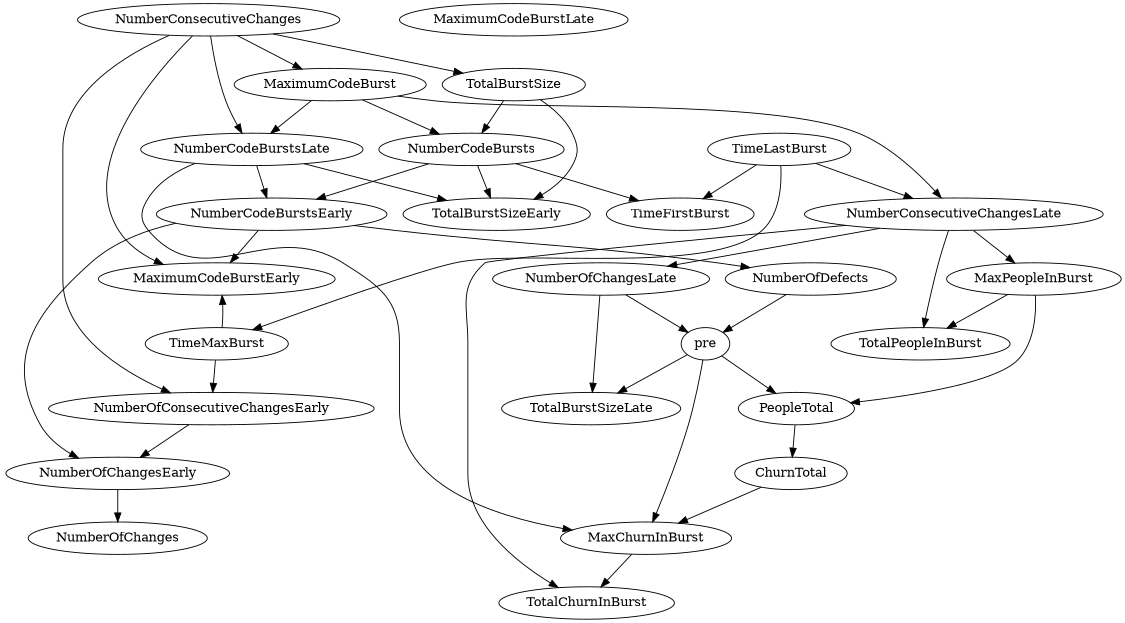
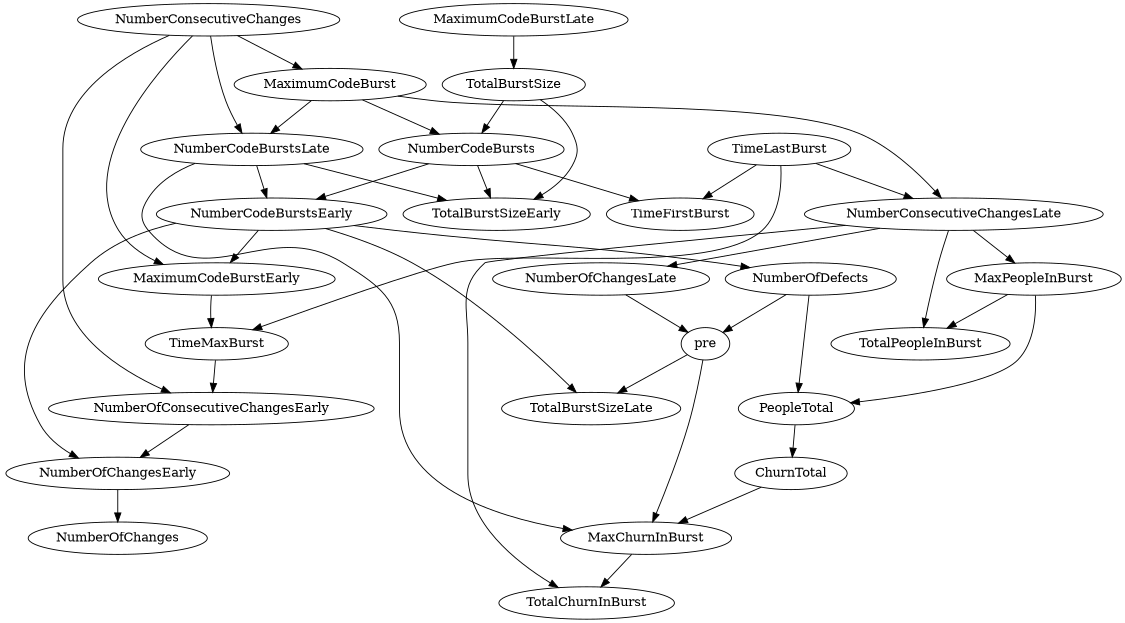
edge "NumberConsecutiveChanges" -> "TotalBurstSize": now "MaximumCodeBurstLate" -> "TotalBurstSize"
edge "TimeMaxBurst" -> "MaximumCodeBurstEarly": reversed
edge "NumberOfChangesLate" -> "TotalBurstSizeLate": now "NumberCodeBurstsEarly" -> "TotalBurstSizeLate"
edge "pre" -> "PeopleTotal": now "NumberOfDefects" -> "PeopleTotal"
